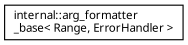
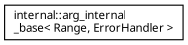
node "internal::arg_formatter _base< Range, ErrorHandler >": label "internal::arg_formatter _base< Range, ErrorHandler >" -> "internal::arg_internal _base< Range, ErrorHandler >"
